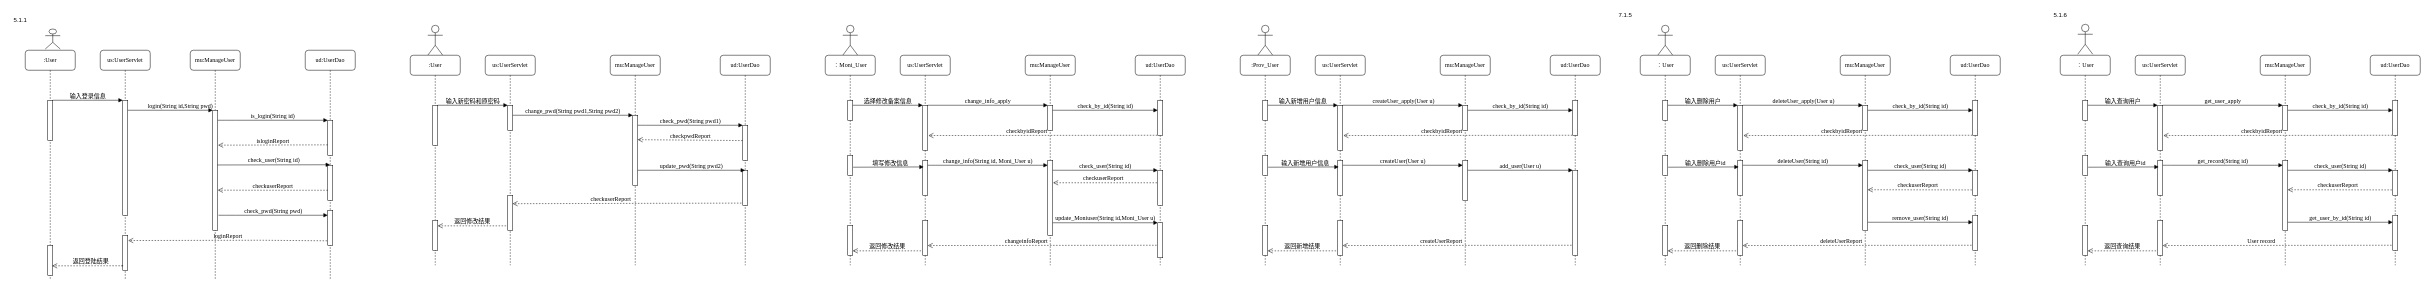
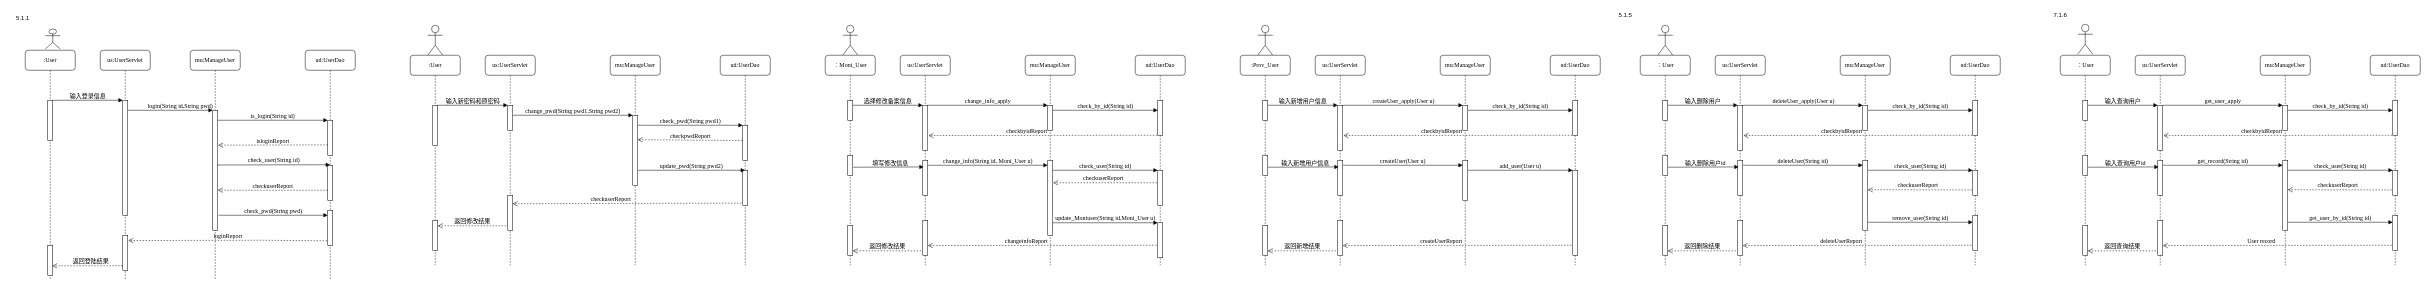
node "7.1.5": label "7.1.5" -> "5.1.5"
node "5.1.6": label "5.1.6" -> "7.1.6"
node "5.1.1": moved (20, 20) -> (23, 18)
